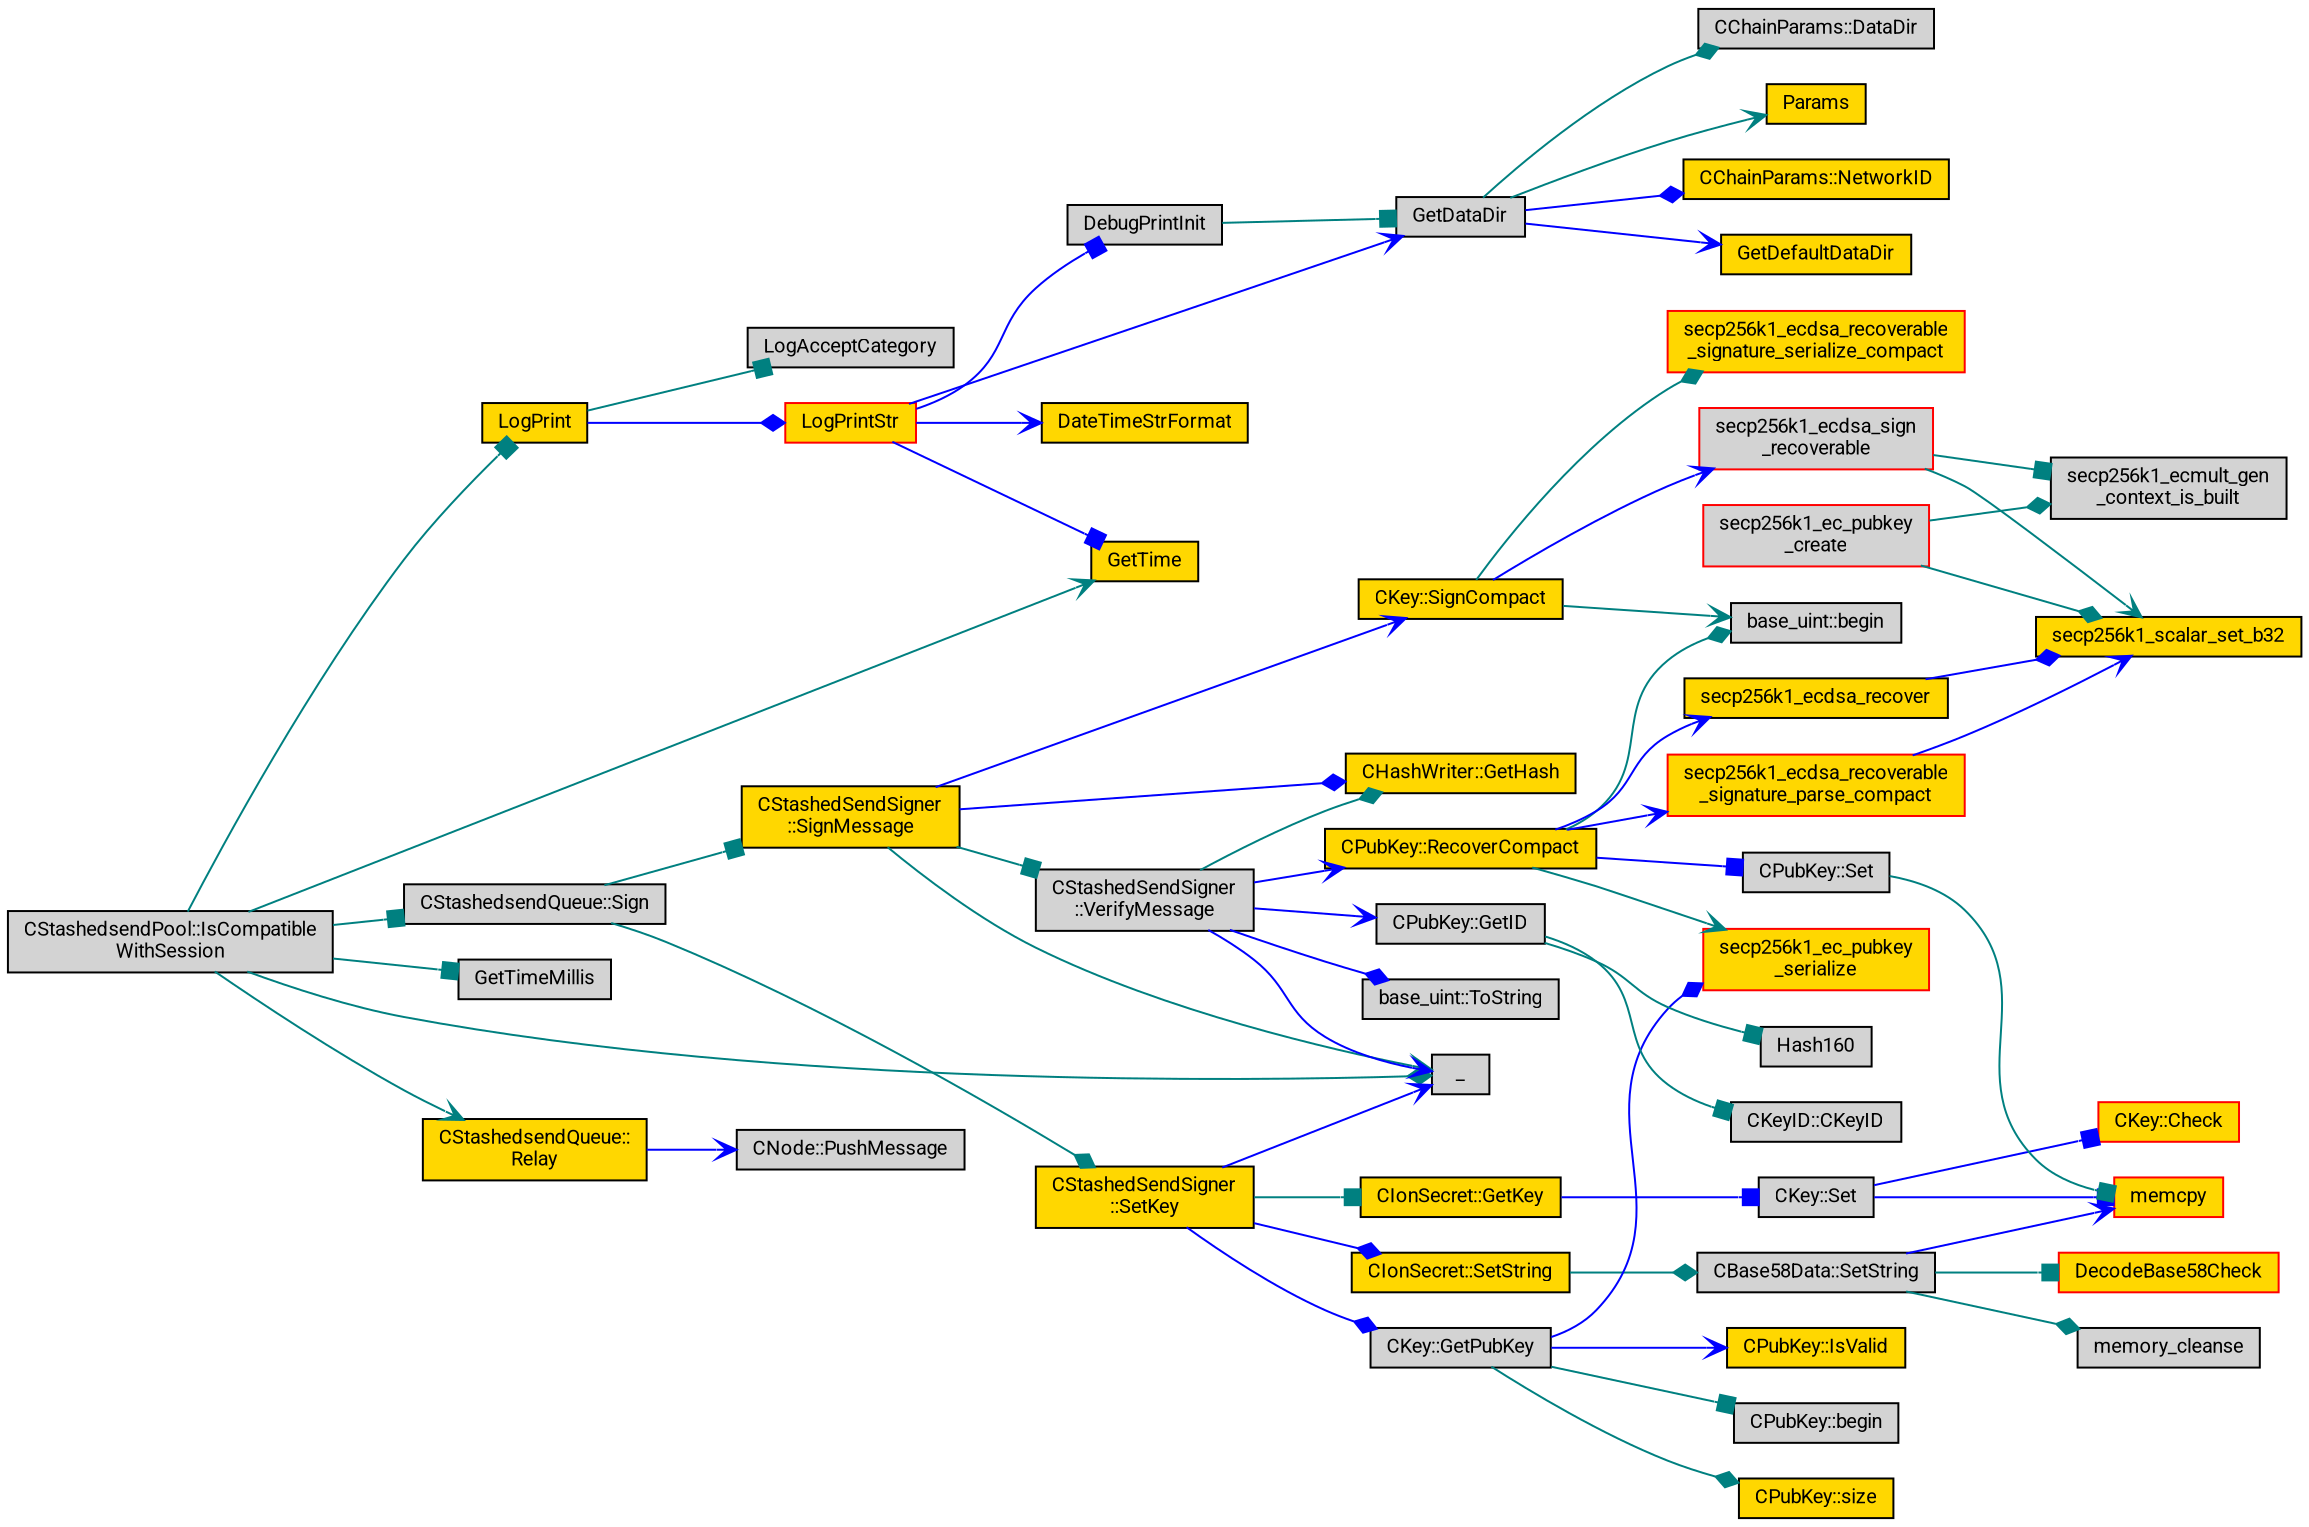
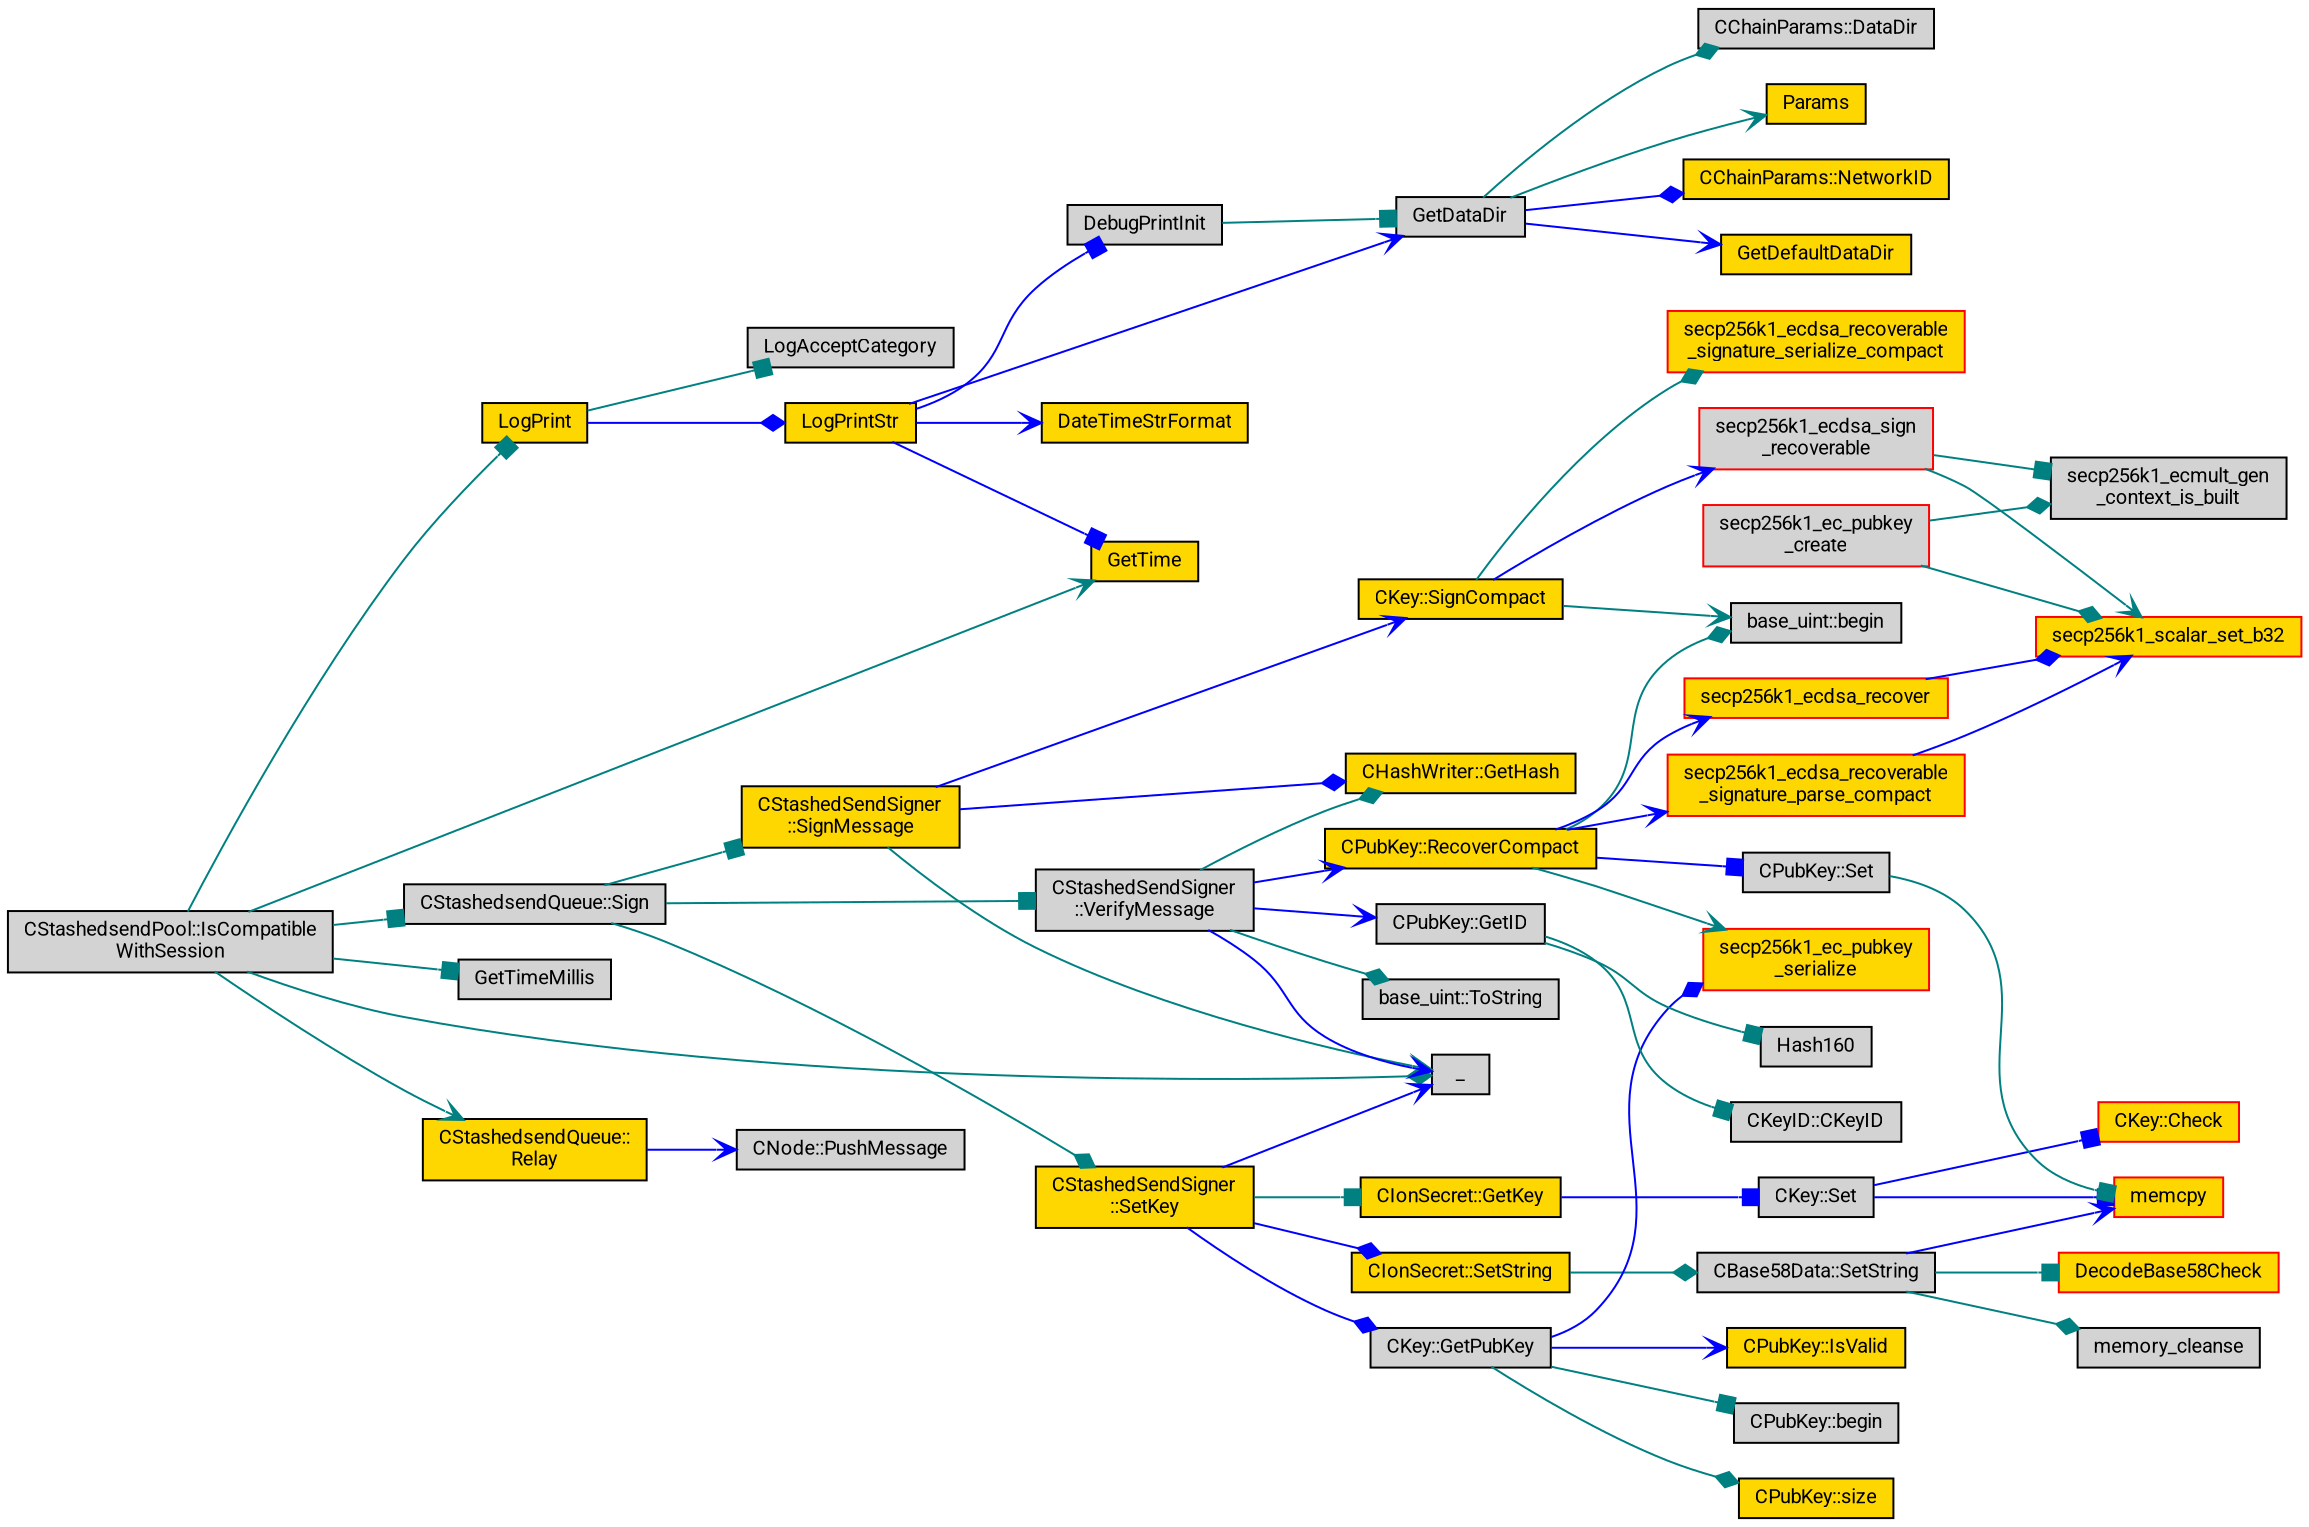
node "LogPrintStr": color red -> black
node "secp256k1_scalar_set_b32": color black -> red
node "secp256k1_ecdsa_recover": color black -> red
edge "CStashedSendSigner ::SignMessage" -> "CStashedSendSigner ::VerifyMessage": now "CStashedsendQueue::Sign" -> "CStashedSendSigner ::VerifyMessage"
edge "CStashedSendSigner ::VerifyMessage" -> "base_uint::ToString": color blue -> teal
